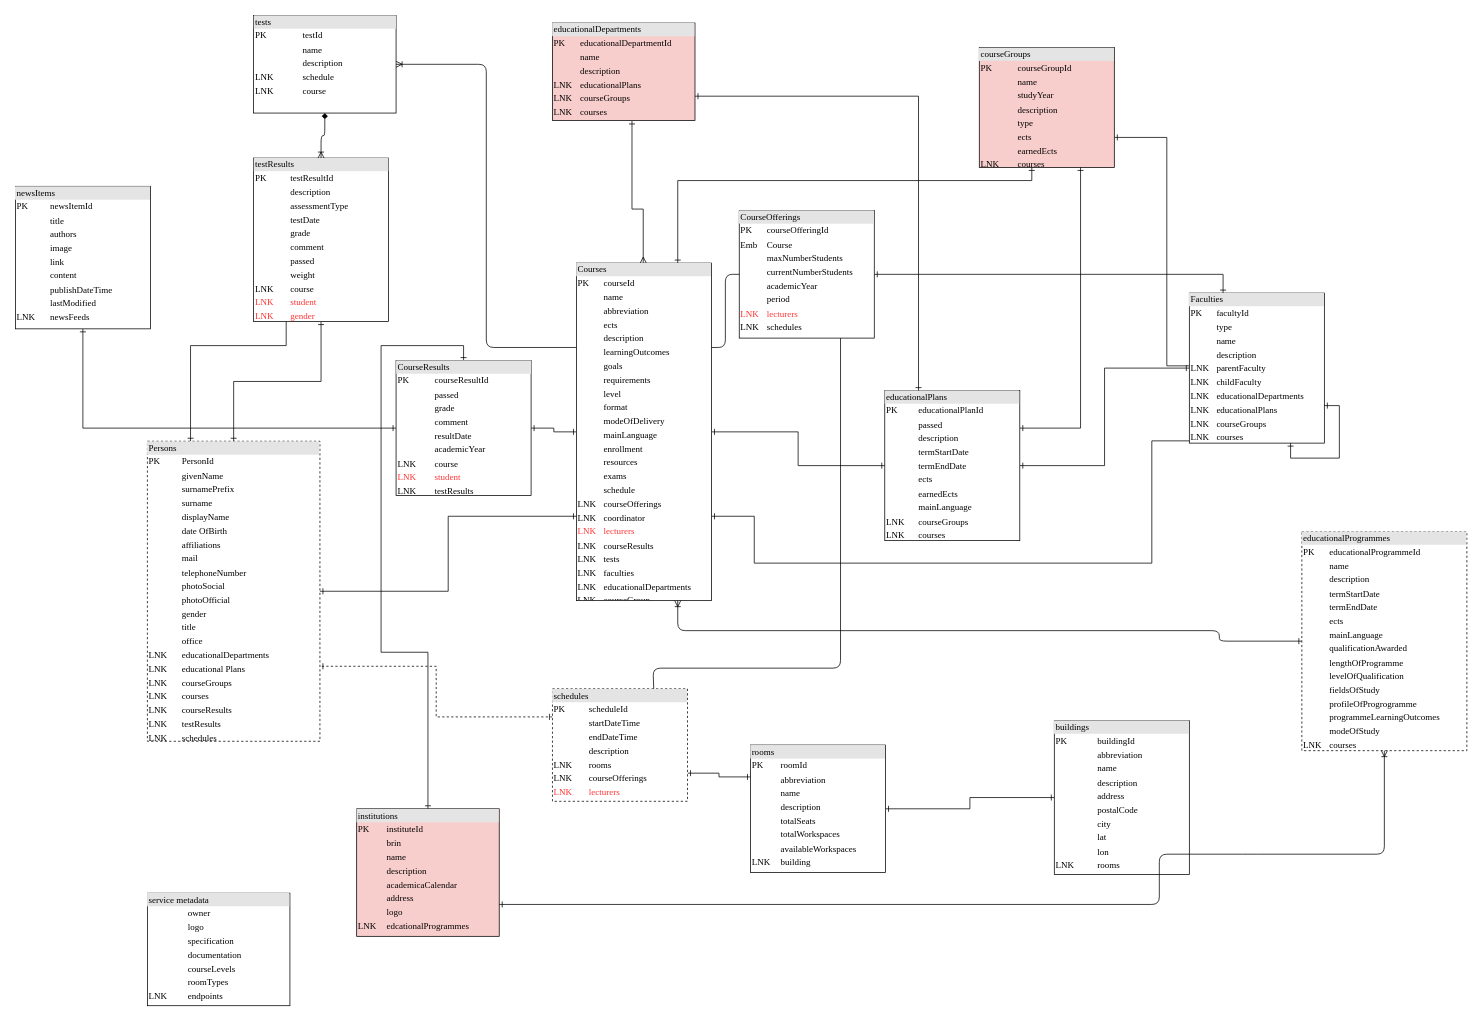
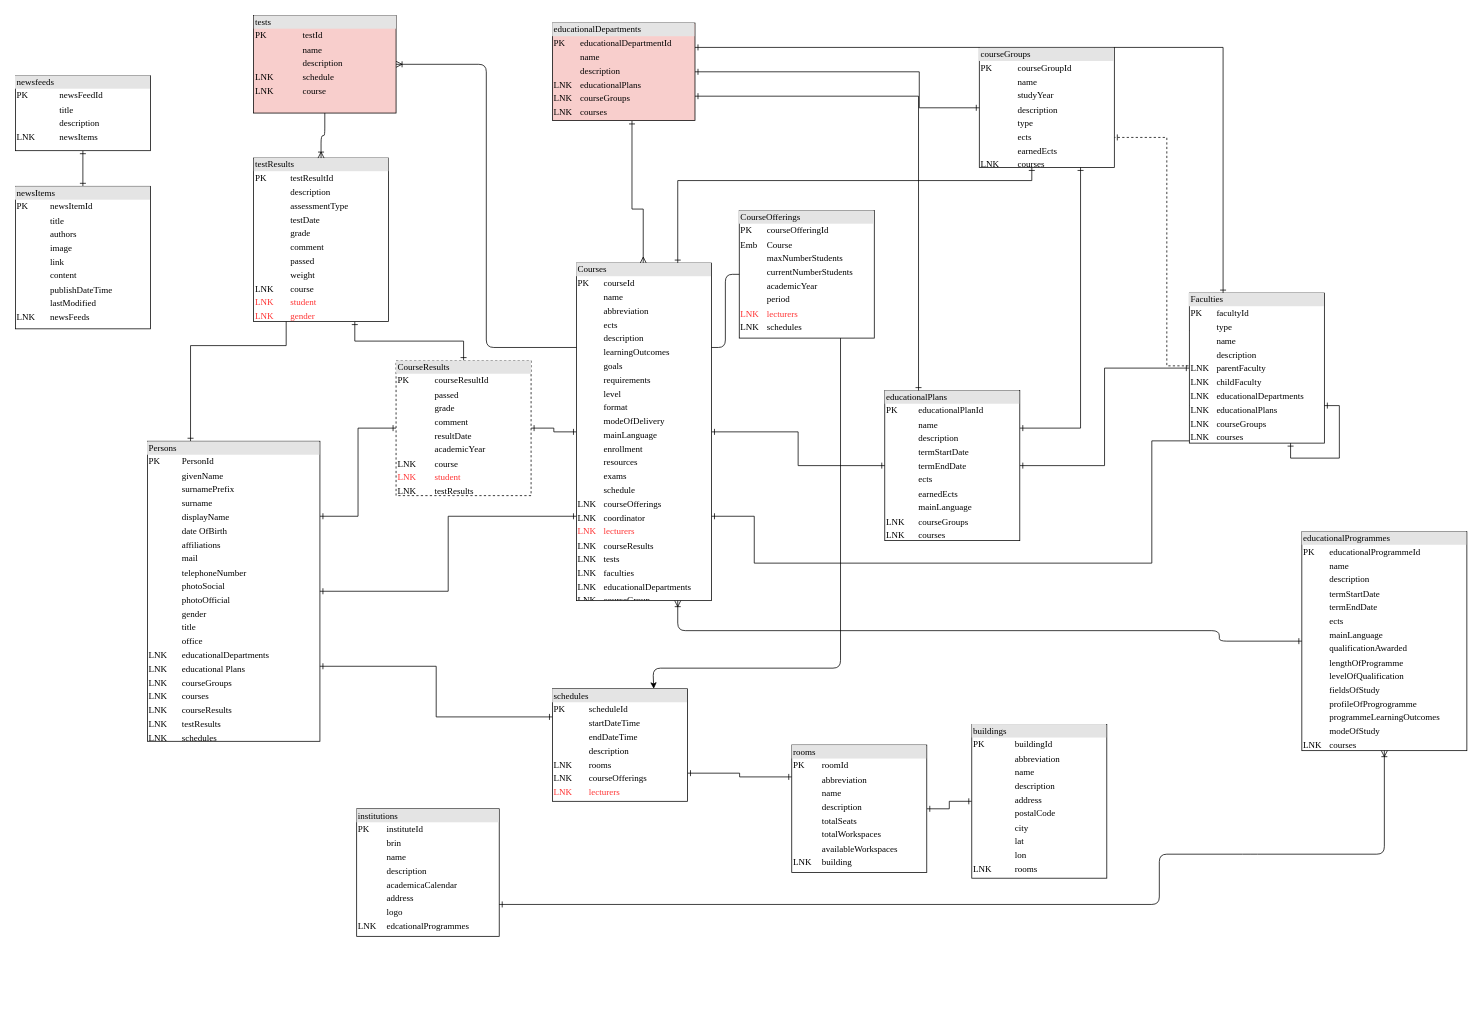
node "tests PK testId name description LNK schedule LNK course": fillcolor #ffffff -> #f8cecc
edge "educationalDepartments PK educationalDepartmentId name description LNK educationalPlans LNK courseGroups LNK courses" -- "courseGroups PK courseGroupId name studyYear description type ects earnedEcts LNK courses": added
node "courseGroups PK courseGroupId name studyYear description type ects earnedEcts LNK courses": fillcolor #f8cecc -> #ffffff
node "newsfeeds PK newsFeedId title description LNK newsItems": added
edge "tests PK testId name description LNK schedule LNK course" -- "testResults PK testResultId description assessmentType testDate grade comment passed weight LNK course LNK student LNK gender": arrowhead diamond -> none
edge "newsfeeds PK newsFeedId title description LNK newsItems" -- "newsItems PK newsItemId title authors image link content publishDateTime lastModified LNK newsFeeds": added
edge "courseGroups PK courseGroupId name studyYear description type ects earnedEcts LNK courses" -- "Faculties PK facultyId type name description LNK parentFaculty LNK childFaculty LNK educationalDepartments LNK educationalPlans LNK courseGroups LNK courses": style solid -> dashed
edge "CourseOfferings PK courseOfferingId Emb Course maxNumberStudents currentNumberStudents academicYear period LNK lecturers LNK schedules" -- "Faculties PK facultyId type name description LNK parentFaculty LNK childFaculty LNK educationalDepartments LNK educationalPlans LNK courseGroups LNK courses": now "educationalDepartments PK educationalDepartmentId name description LNK educationalPlans LNK courseGroups LNK courses" -- "Faculties PK facultyId type name description LNK parentFaculty LNK childFaculty LNK educationalDepartments LNK educationalPlans LNK courseGroups LNK courses"
edge "testResults PK testResultId description assessmentType testDate grade comment passed weight LNK course LNK student LNK gender" -- "Persons PK PersonId givenName surnamePrefix surname displayName date OfBirth affiliations mail telephoneNumber photoSocial photoOfficial gender title office LNK educationalDepartments LNK educational Plans LNK courseGroups LNK courses LNK courseResults LNK testResults LNK schedules": removed
edge "newsItems PK newsItemId title authors image link content publishDateTime lastModified LNK newsFeeds" -- "CourseResults PK courseResultId passed grade comment resultDate academicYear LNK course LNK student LNK testResults": now "Persons PK PersonId givenName surnamePrefix surname displayName date OfBirth affiliations mail telephoneNumber photoSocial photoOfficial gender title office LNK educationalDepartments LNK educational Plans LNK courseGroups LNK courses LNK courseResults LNK testResults LNK schedules" -- "CourseResults PK courseResultId passed grade comment resultDate academicYear LNK course LNK student LNK testResults"
node "CourseResults PK courseResultId passed grade comment resultDate academicYear LNK course LNK student LNK testResults": style solid -> dashed
node "educationalPlans PK educationalPlanId passed description termStartDate termEndDate ects earnedEcts mainLanguage LNK courseGroups LNK courses": label "educationalPlans PK educationalPlanId passed description termStartDate termEndDate ects earnedEcts mainLanguage LNK courseGroups LNK courses" -> "educationalPlans PK educationalPlanId name description termStartDate termEndDate ects earnedEcts mainLanguage LNK courseGroups LNK courses"
edge "CourseResults PK courseResultId passed grade comment resultDate academicYear LNK course LNK student LNK testResults" -- "institutions PK instituteId brin name description academicaCalendar address logo LNK edcationalProgrammes": now "CourseResults PK courseResultId passed grade comment resultDate academicYear LNK course LNK student LNK testResults" -- "testResults PK testResultId description assessmentType testDate grade comment passed weight LNK course LNK student LNK gender"
node "Persons PK PersonId givenName surnamePrefix surname displayName date OfBirth affiliations mail telephoneNumber photoSocial photoOfficial gender title office LNK educationalDepartments LNK educational Plans LNK courseGroups LNK courses LNK courseResults LNK testResults LNK schedules": style dashed -> solid
node "educationalProgrammes PK educationalProgrammeId name description termStartDate termEndDate ects mainLanguage qualificationAwarded lengthOfProgramme levelOfQualification fieldsOfStudy profileOfProgrogramme programmeLearningOutcomes modeOfStudy LNK courses": style dashed -> solid
edge "CourseOfferings PK courseOfferingId Emb Course maxNumberStudents currentNumberStudents academicYear period LNK lecturers LNK schedules" -- "schedules PK scheduleId startDateTime endDateTime description LNK rooms LNK courseOfferings LNK lecturers": arrowhead none -> classic
edge "Persons PK PersonId givenName surnamePrefix surname displayName date OfBirth affiliations mail telephoneNumber photoSocial photoOfficial gender title office LNK educationalDepartments LNK educational Plans LNK courseGroups LNK courses LNK courseResults LNK testResults LNK schedules" -- "schedules PK scheduleId startDateTime endDateTime description LNK rooms LNK courseOfferings LNK lecturers": style dashed -> solid
node "schedules PK scheduleId startDateTime endDateTime description LNK rooms LNK courseOfferings LNK lecturers": style dashed -> solid
node "buildings PK buildingId abbreviation name description address postalCode city lat lon LNK rooms": moved (1122, 797) -> (1039, 801)
node "rooms PK roomId abbreviation name description totalSeats totalWorkspaces availableWorkspaces LNK building": moved (818, 809) -> (859, 809)
node "institutions PK instituteId brin name description academicaCalendar address logo LNK edcationalProgrammes": fillcolor #f8cecc -> #ffffff
node "service metadata owner logo specification documentation courseLevels roomTypes LNK endpoints": removed
